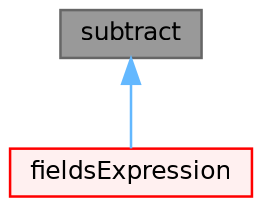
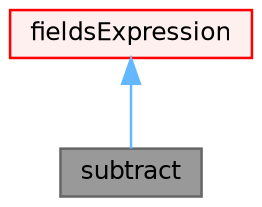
edge "fieldsExpression" -> "subtract": reversed
